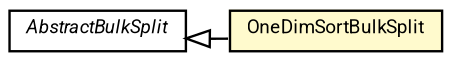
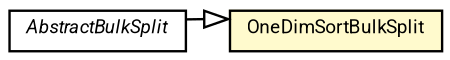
edge "OneDimSortBulkSplit" -> "AbstractBulkSplit": reversed
